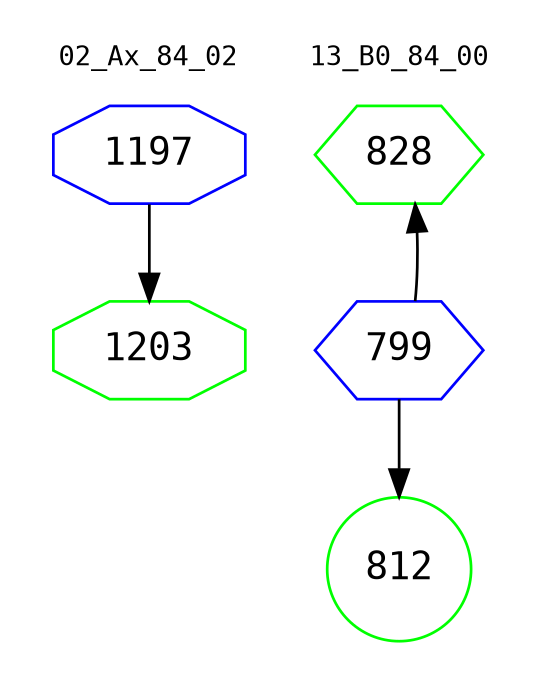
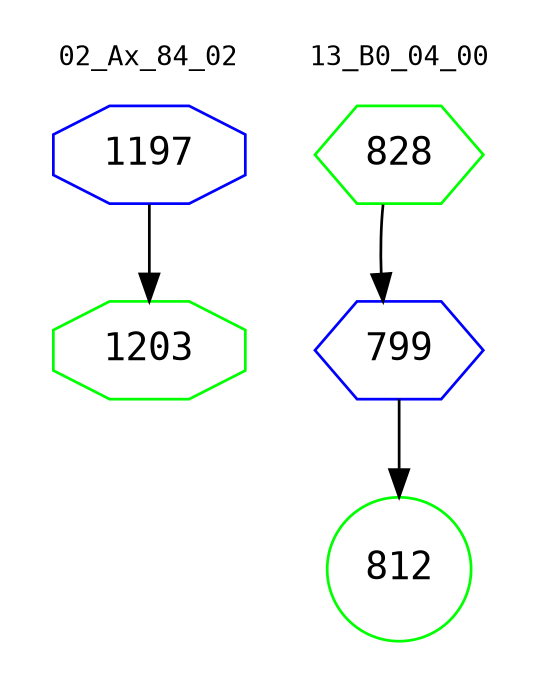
cluster "13_B0_84_00": label "13_B0_84_00" -> "13_B0_04_00"
edge "799" -> "828": reversed
